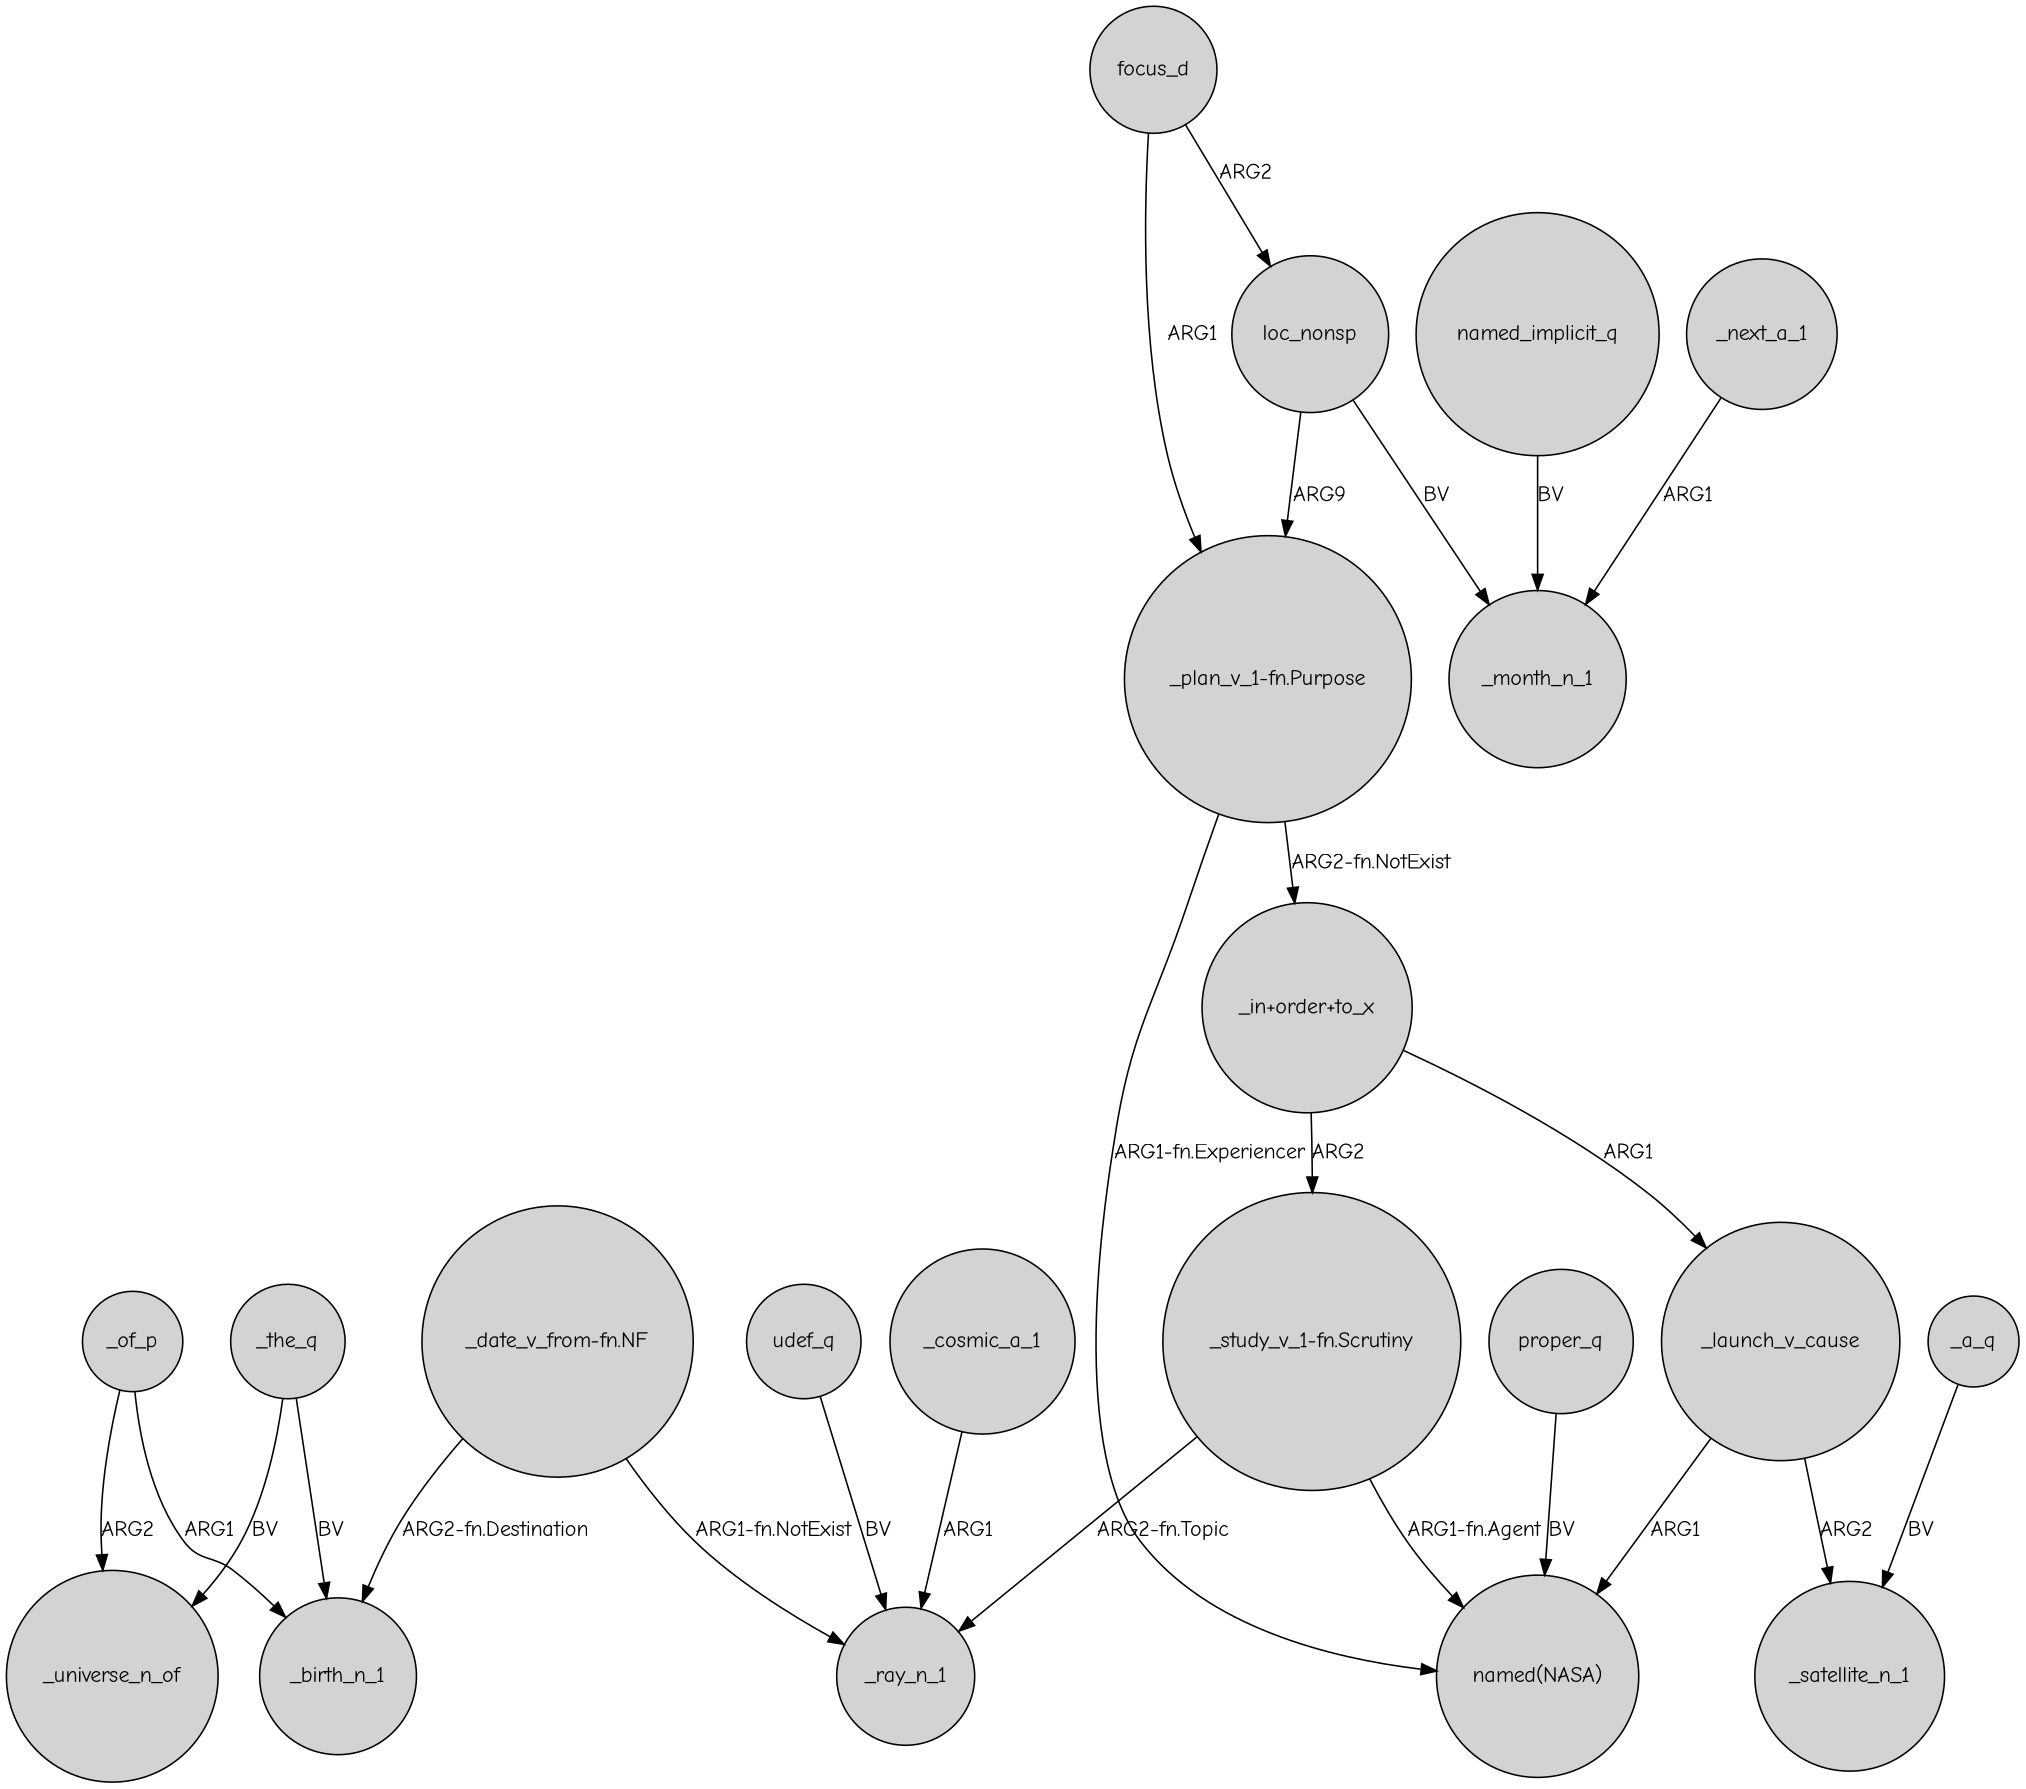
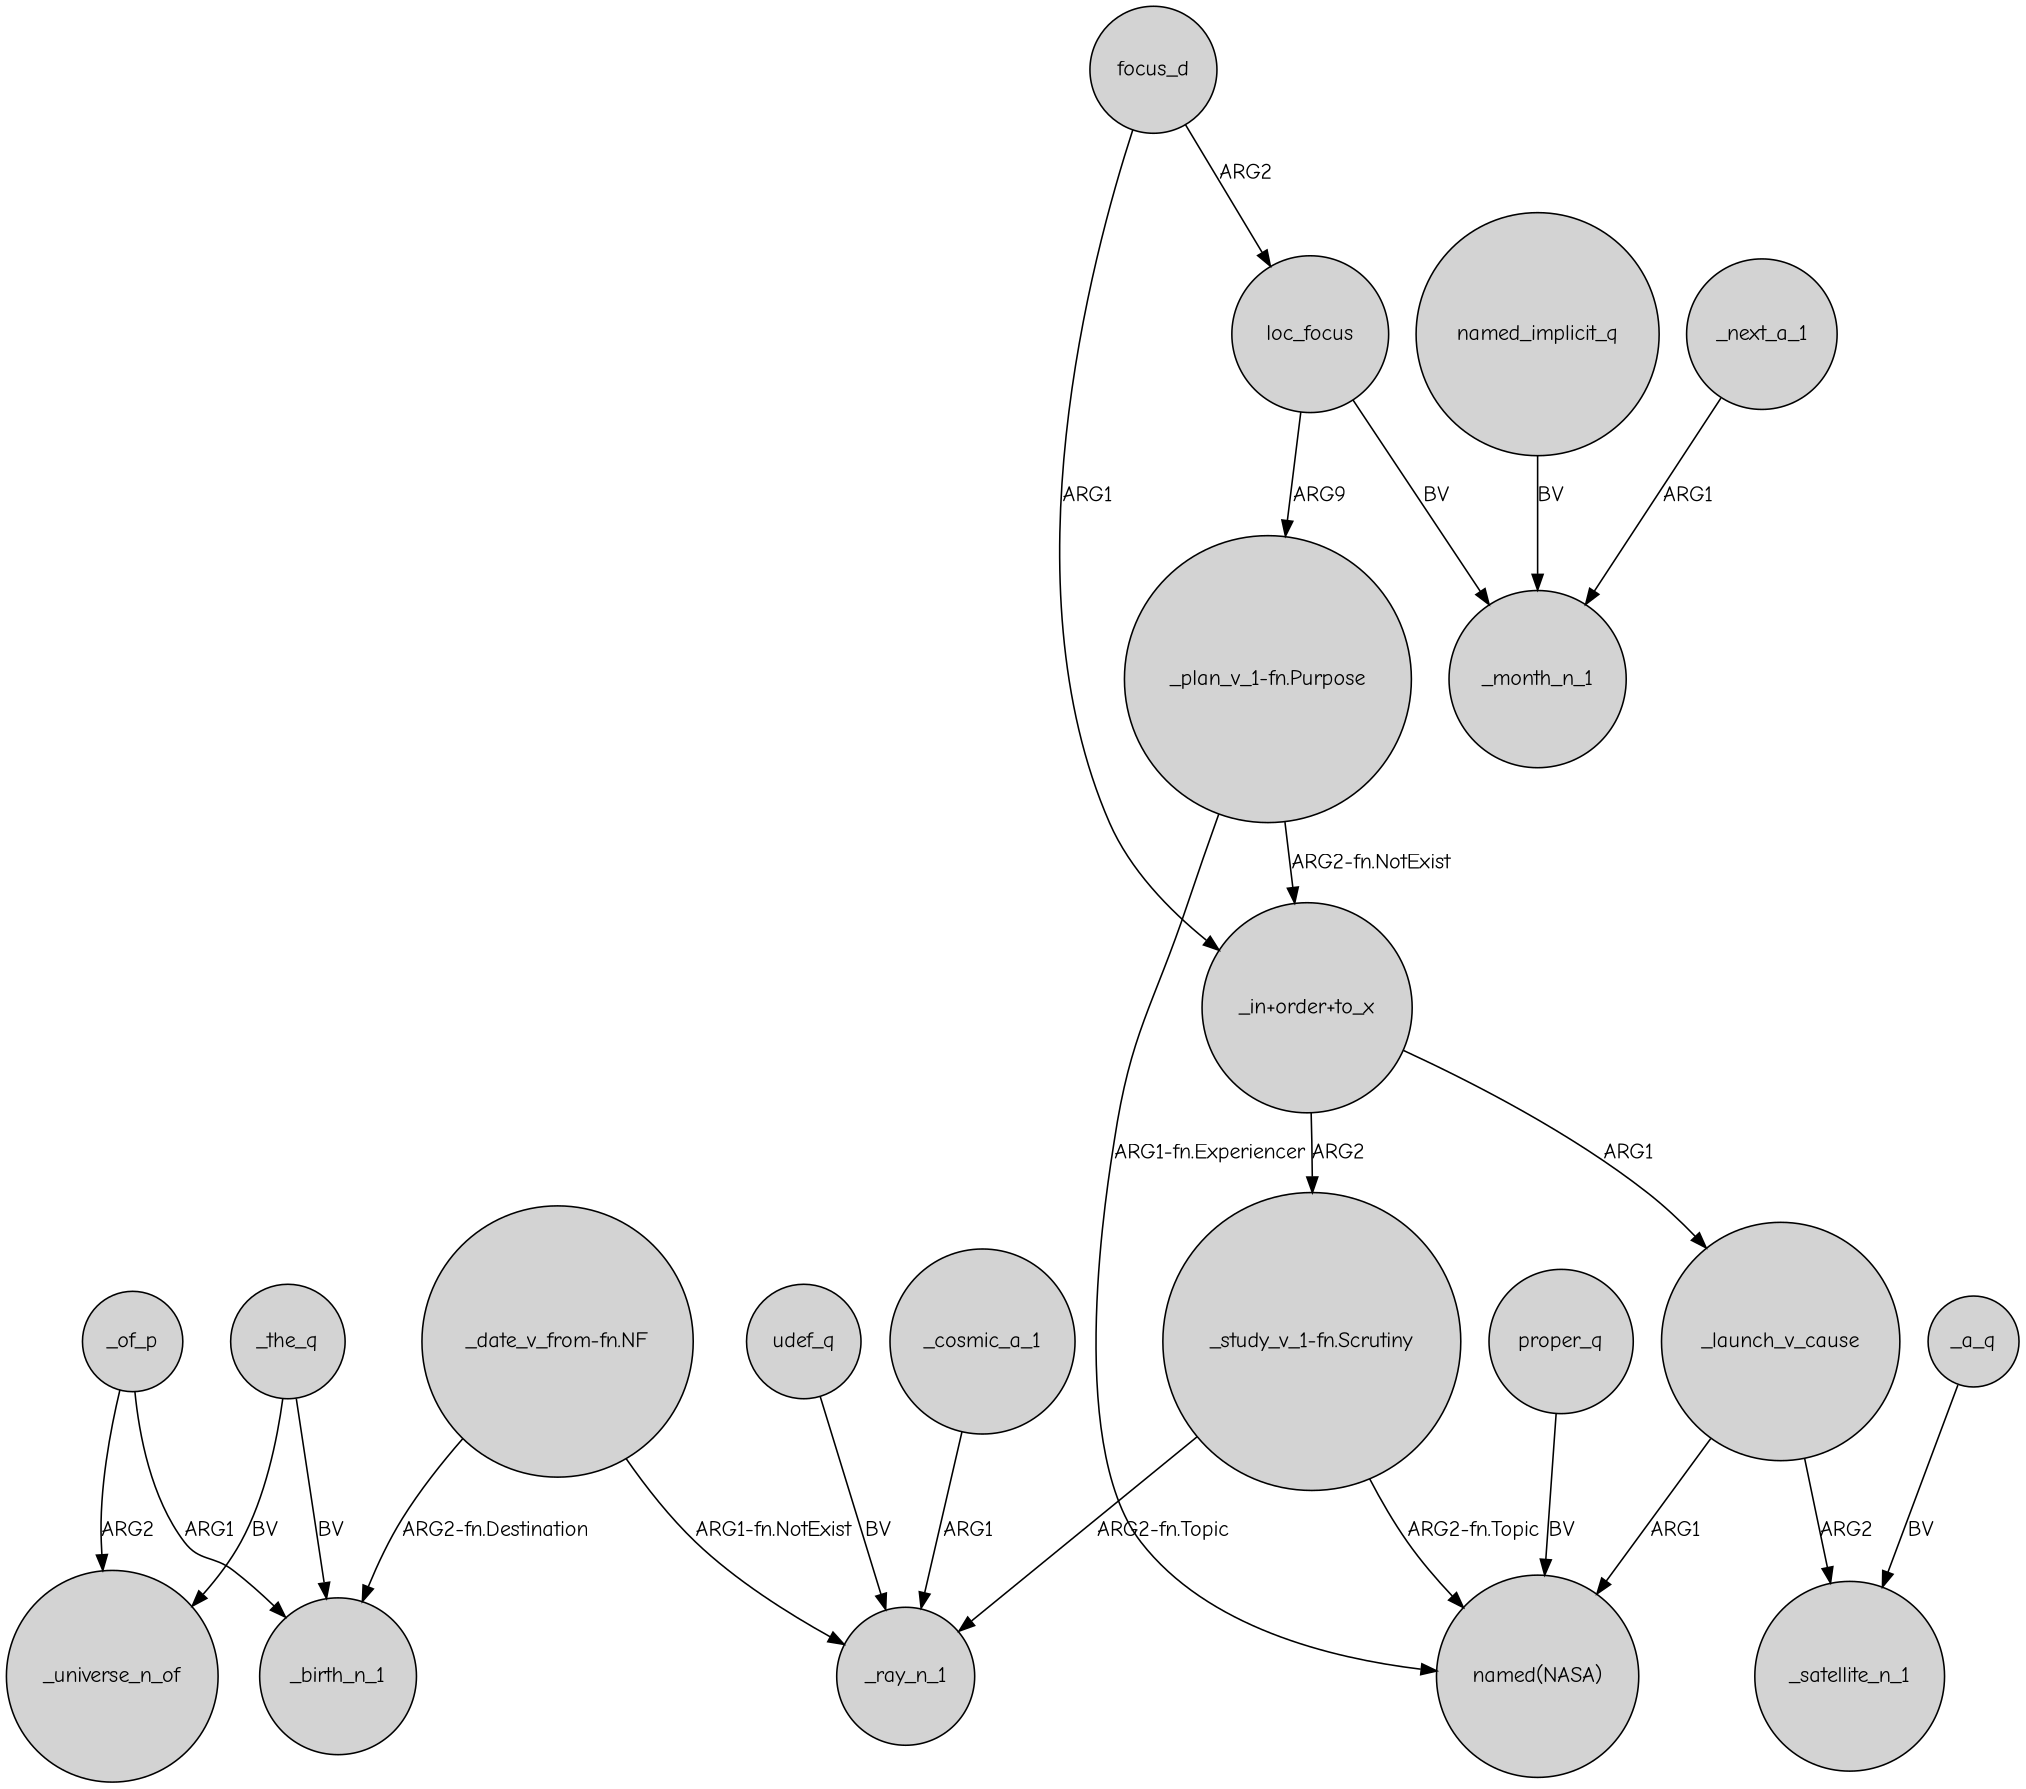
node "loc_nonsp": label "loc_nonsp" -> "loc_focus"
edge "focus_d" -> "_plan_v_1-fn.Purpose": now "focus_d" -> "_in+order+to_x"
edge "_study_v_1-fn.Scrutiny" -> "named(NASA)": label "ARG1-fn.Agent" -> "ARG2-fn.Topic"
